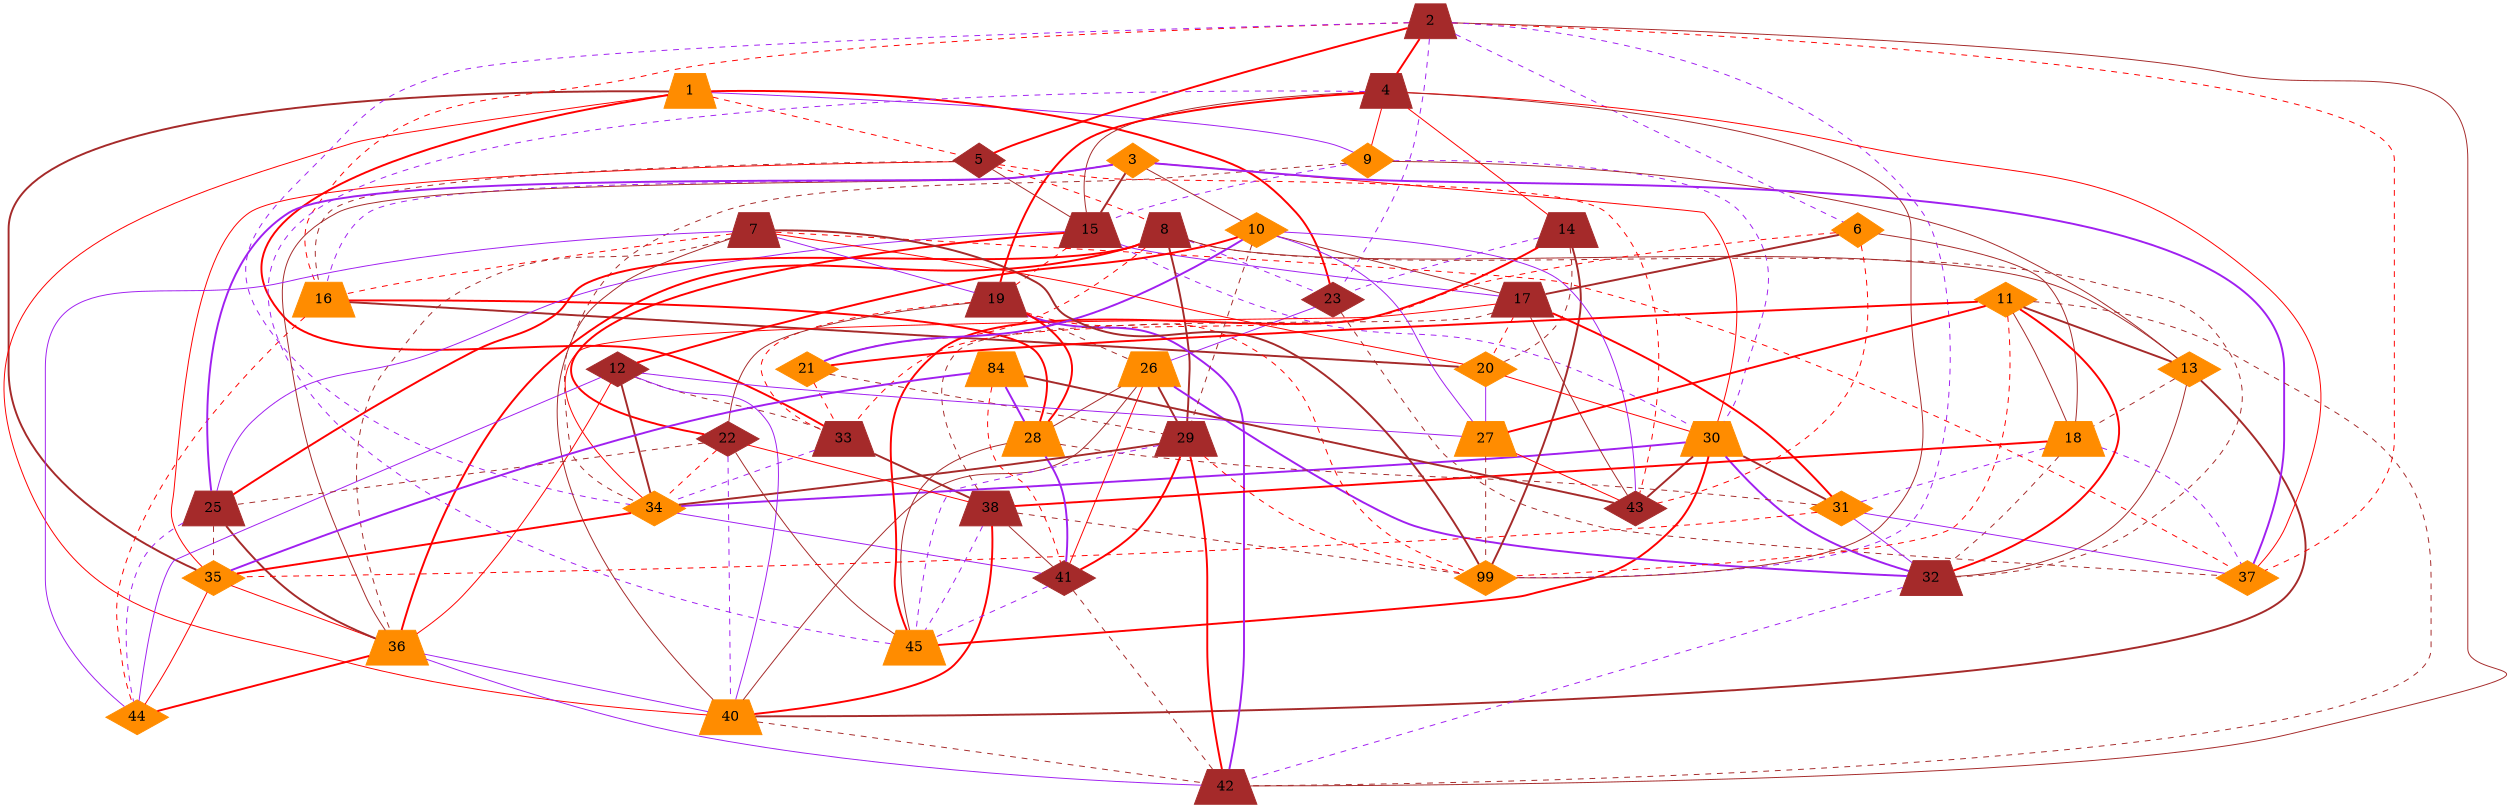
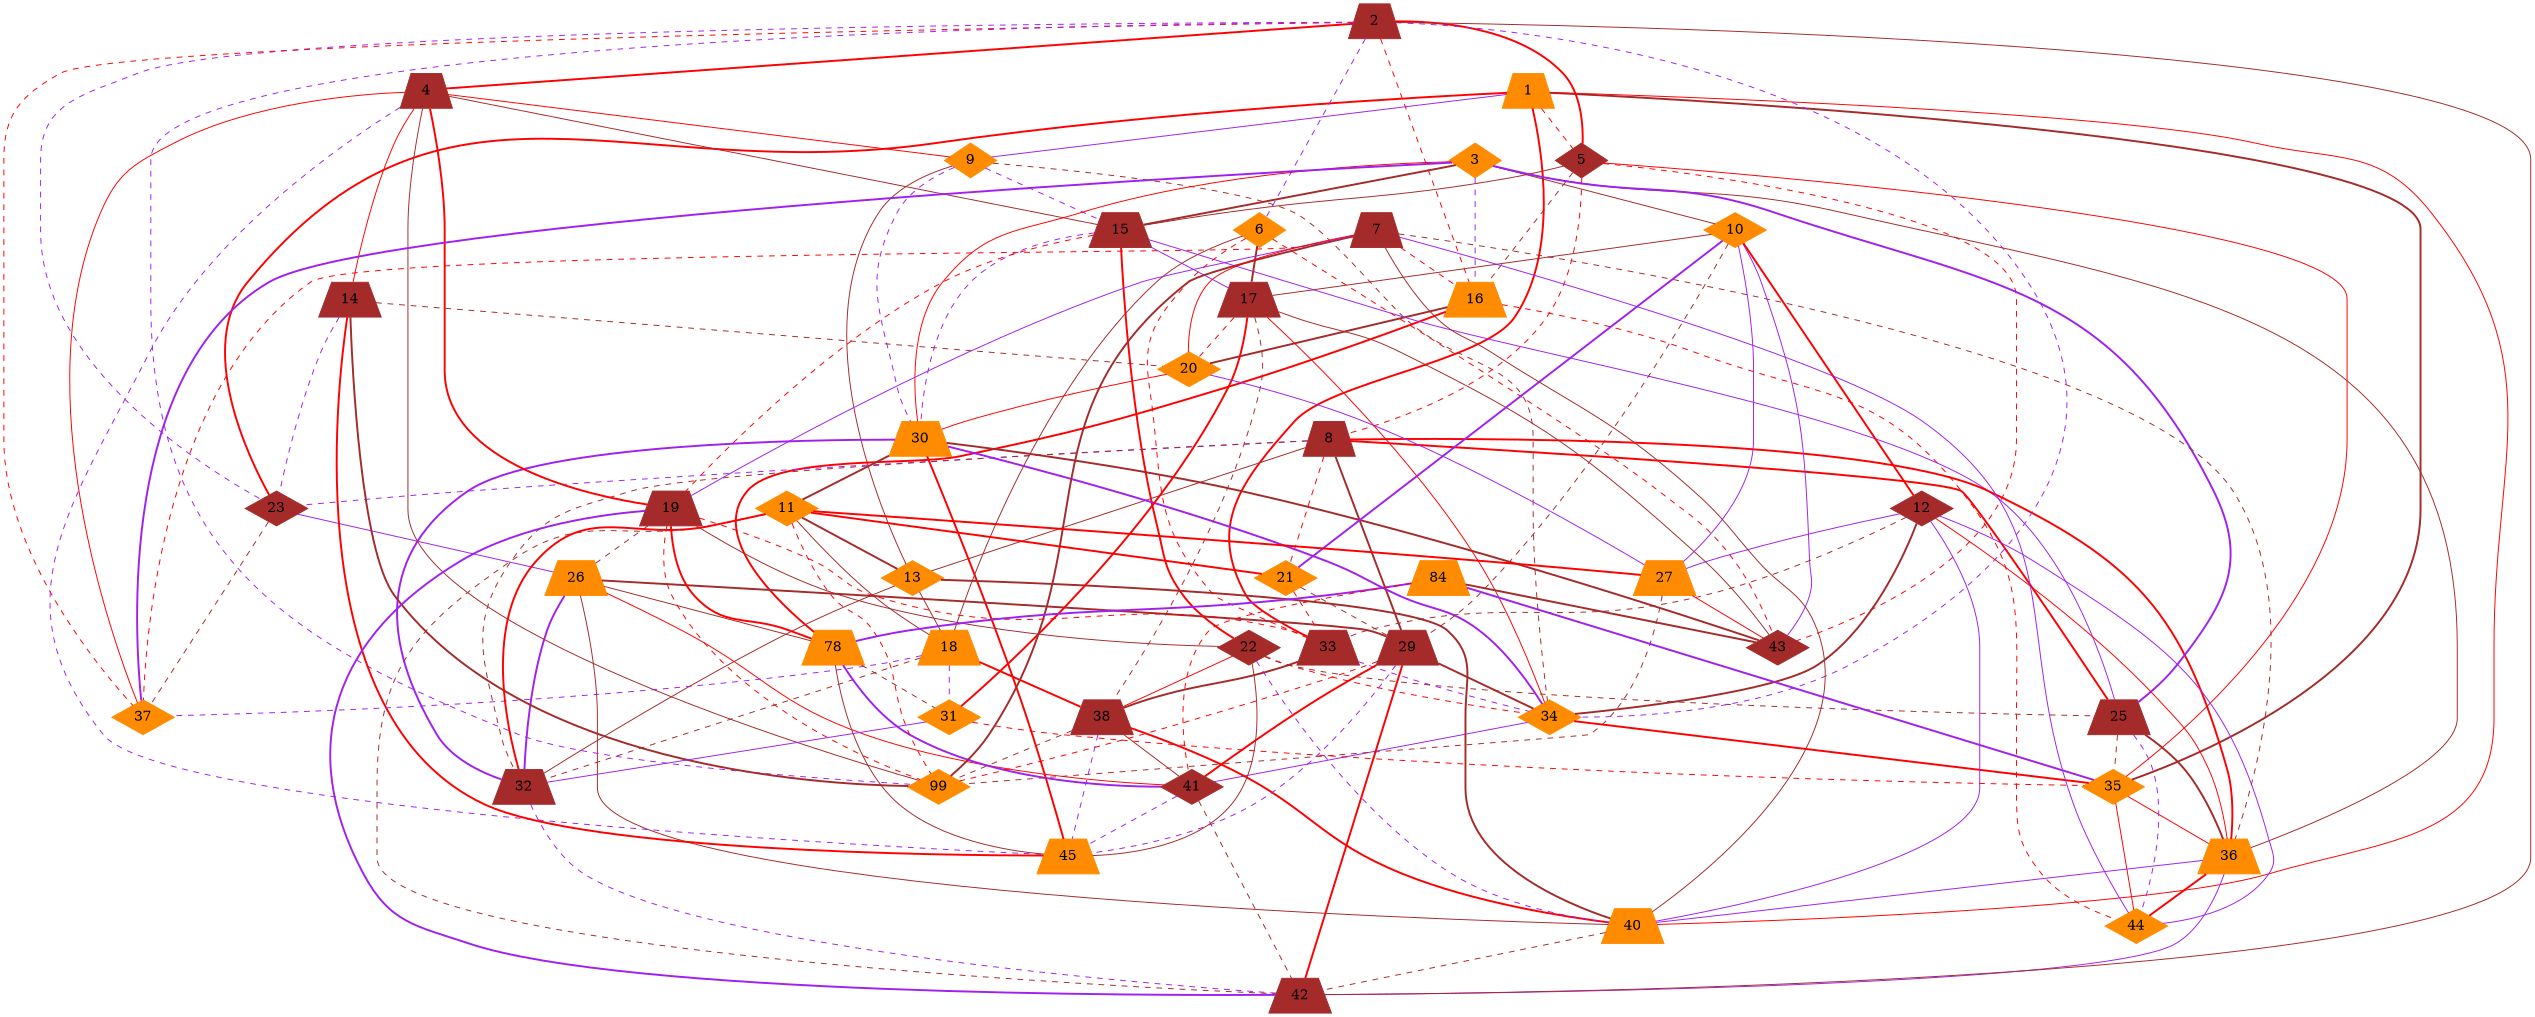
edge "13" -- "18": style dashed -> solid
node "28": label "28" -> "78"
edge "30" -- "31": now "30" -- "11"
edge "31" -- "37": removed
